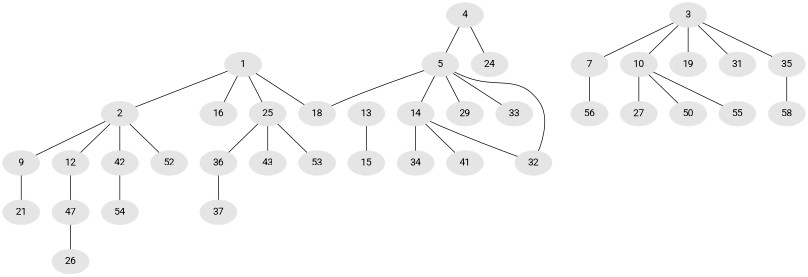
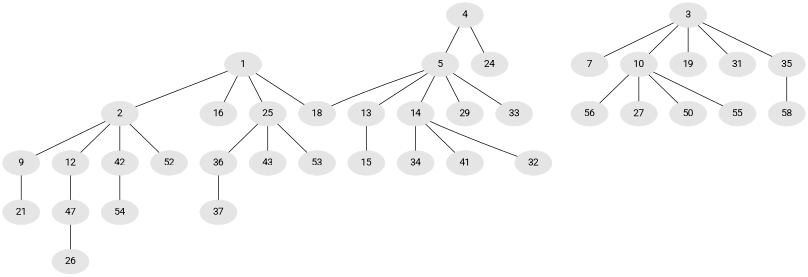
edge "5" -- "32": now "5" -- "13"
edge "7" -- "56": now "10" -- "56"
